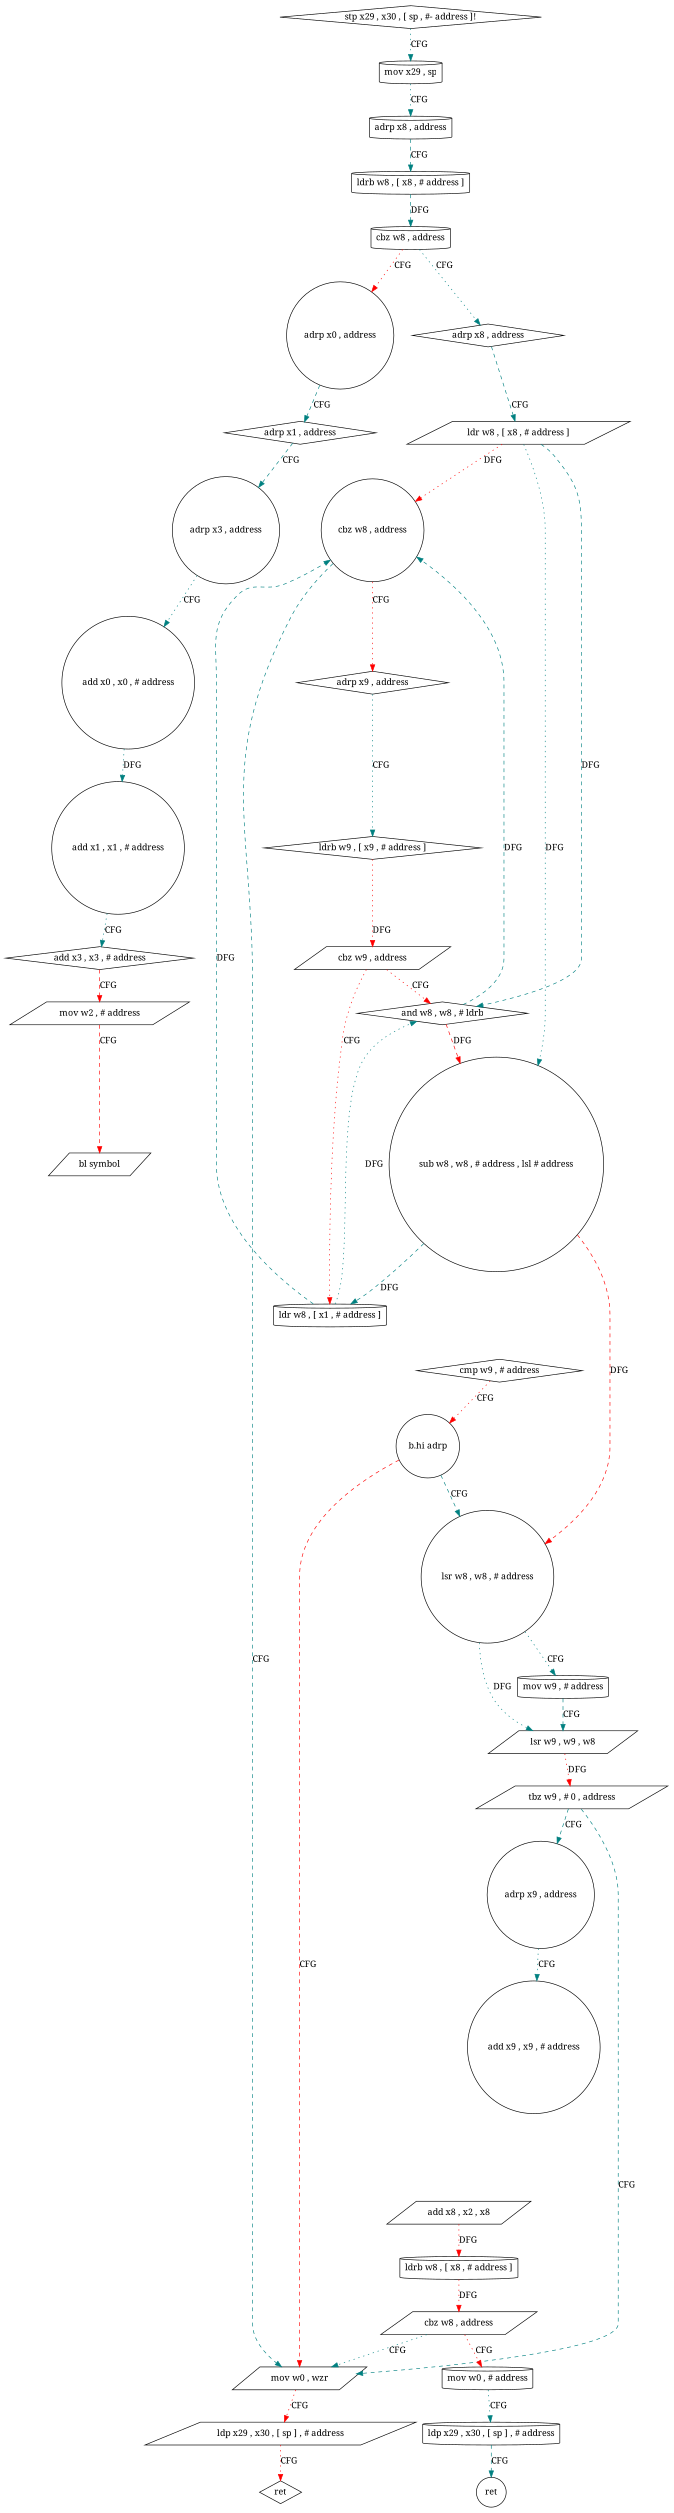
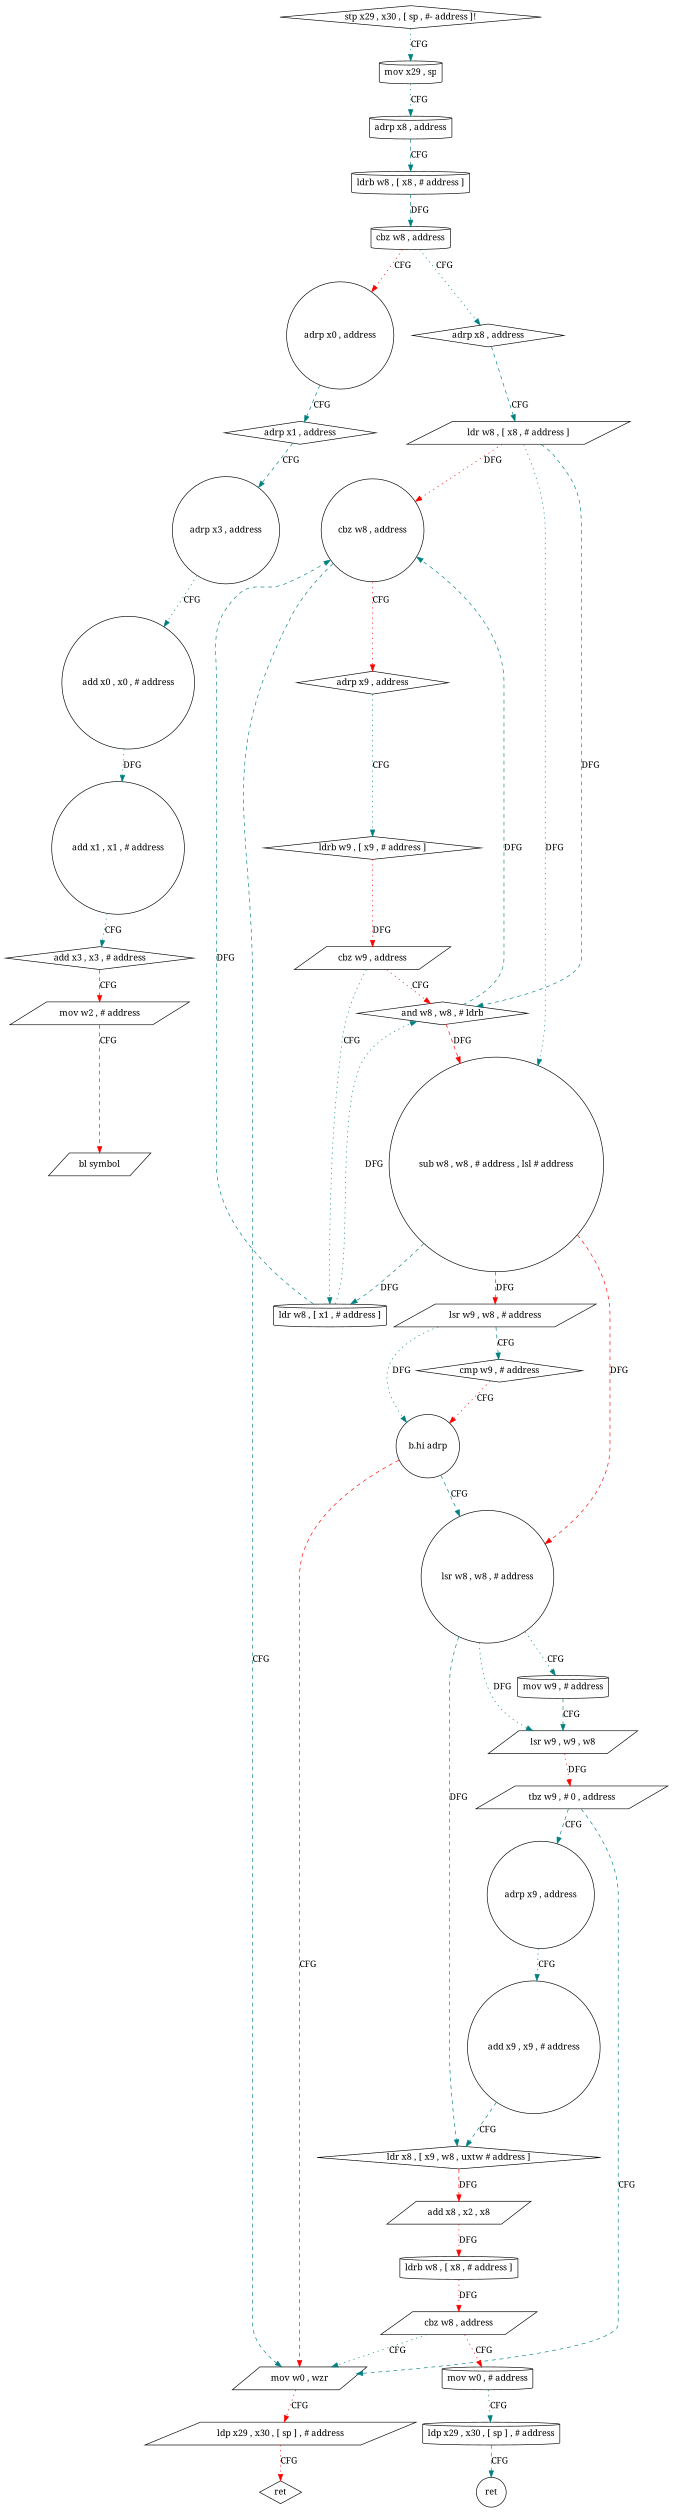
edge "cbz w9 , address" -> "ldr w8 , [ x1 , # address ]": color red -> teal
node "lsr w9 , w8 , # address": added
node "ldr x8 , [ x9 , w8 , uxtw # address ]": added
